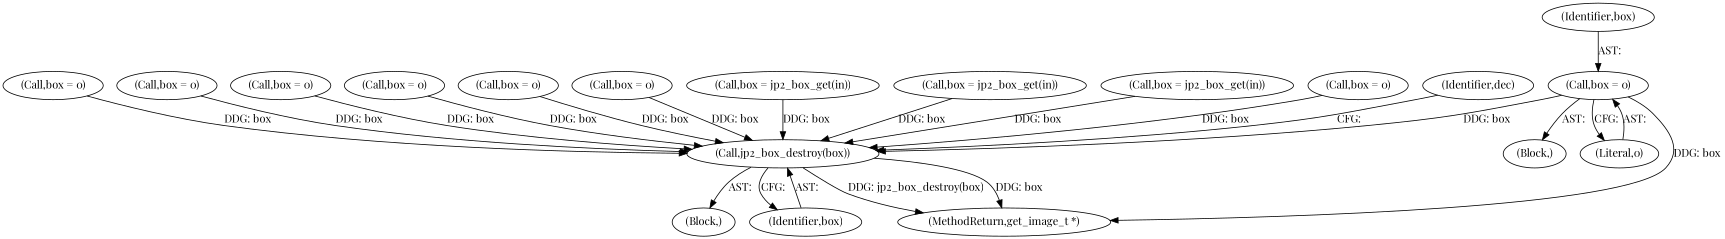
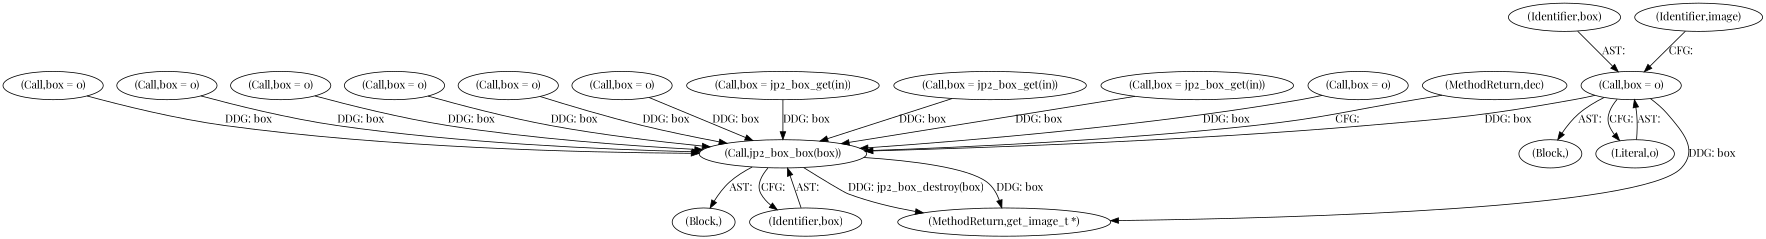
node "(Identifier,image)": added
node "(Identifier,dec)": label "(Identifier,dec)" -> "(MethodReturn,dec)"
node "(Call,jp2_box_destroy(box))": label "(Call,jp2_box_destroy(box))" -> "(Call,jp2_box_box(box))"
